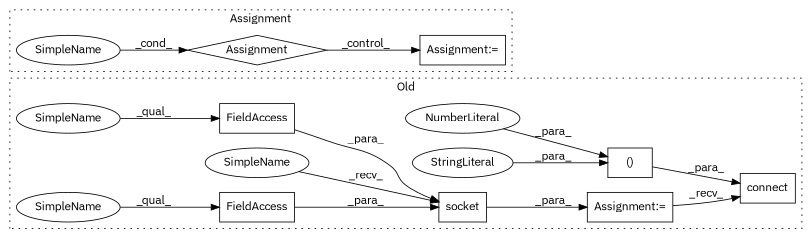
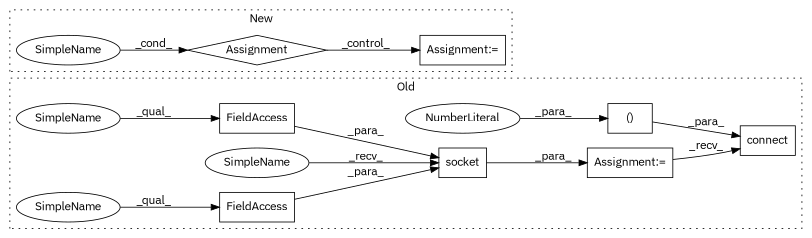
cluster "Assignment": label "Assignment" -> "New"
node "StringLiteral": removed
